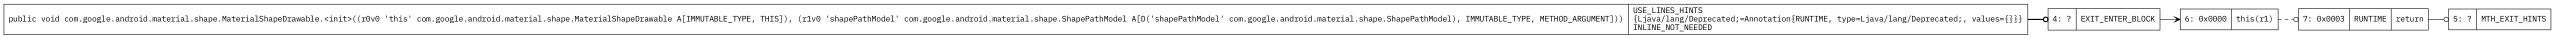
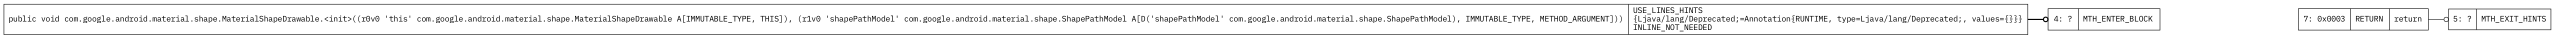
node "4: ?": text "EXIT_ENTER_BLOCK" -> "MTH_ENTER_BLOCK"
node "6: 0x0000": removed
node "7: 0x0003": text "RUNTIME" -> "RETURN"
